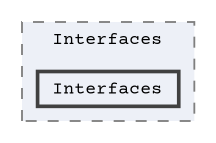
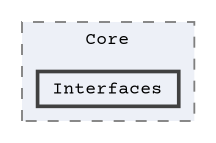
cluster "Interfaces": label "Interfaces" -> "Core"
